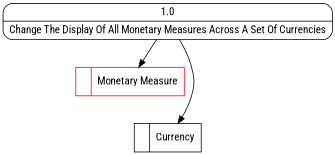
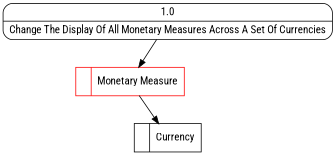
edge "1.0" -> "Currency": now "Monetary Measure" -> "Currency"
